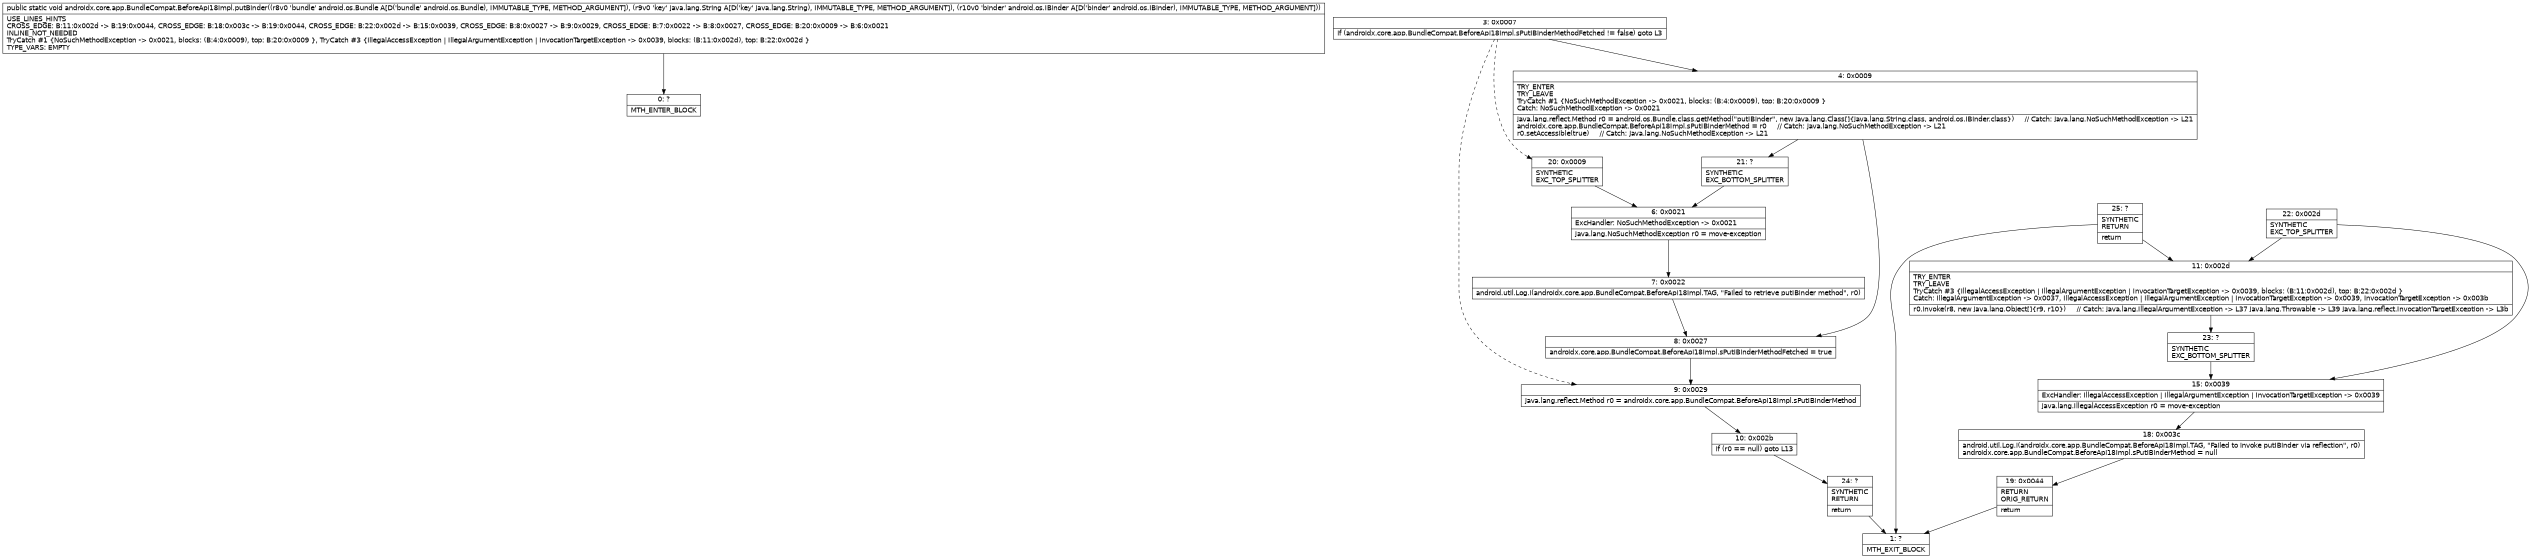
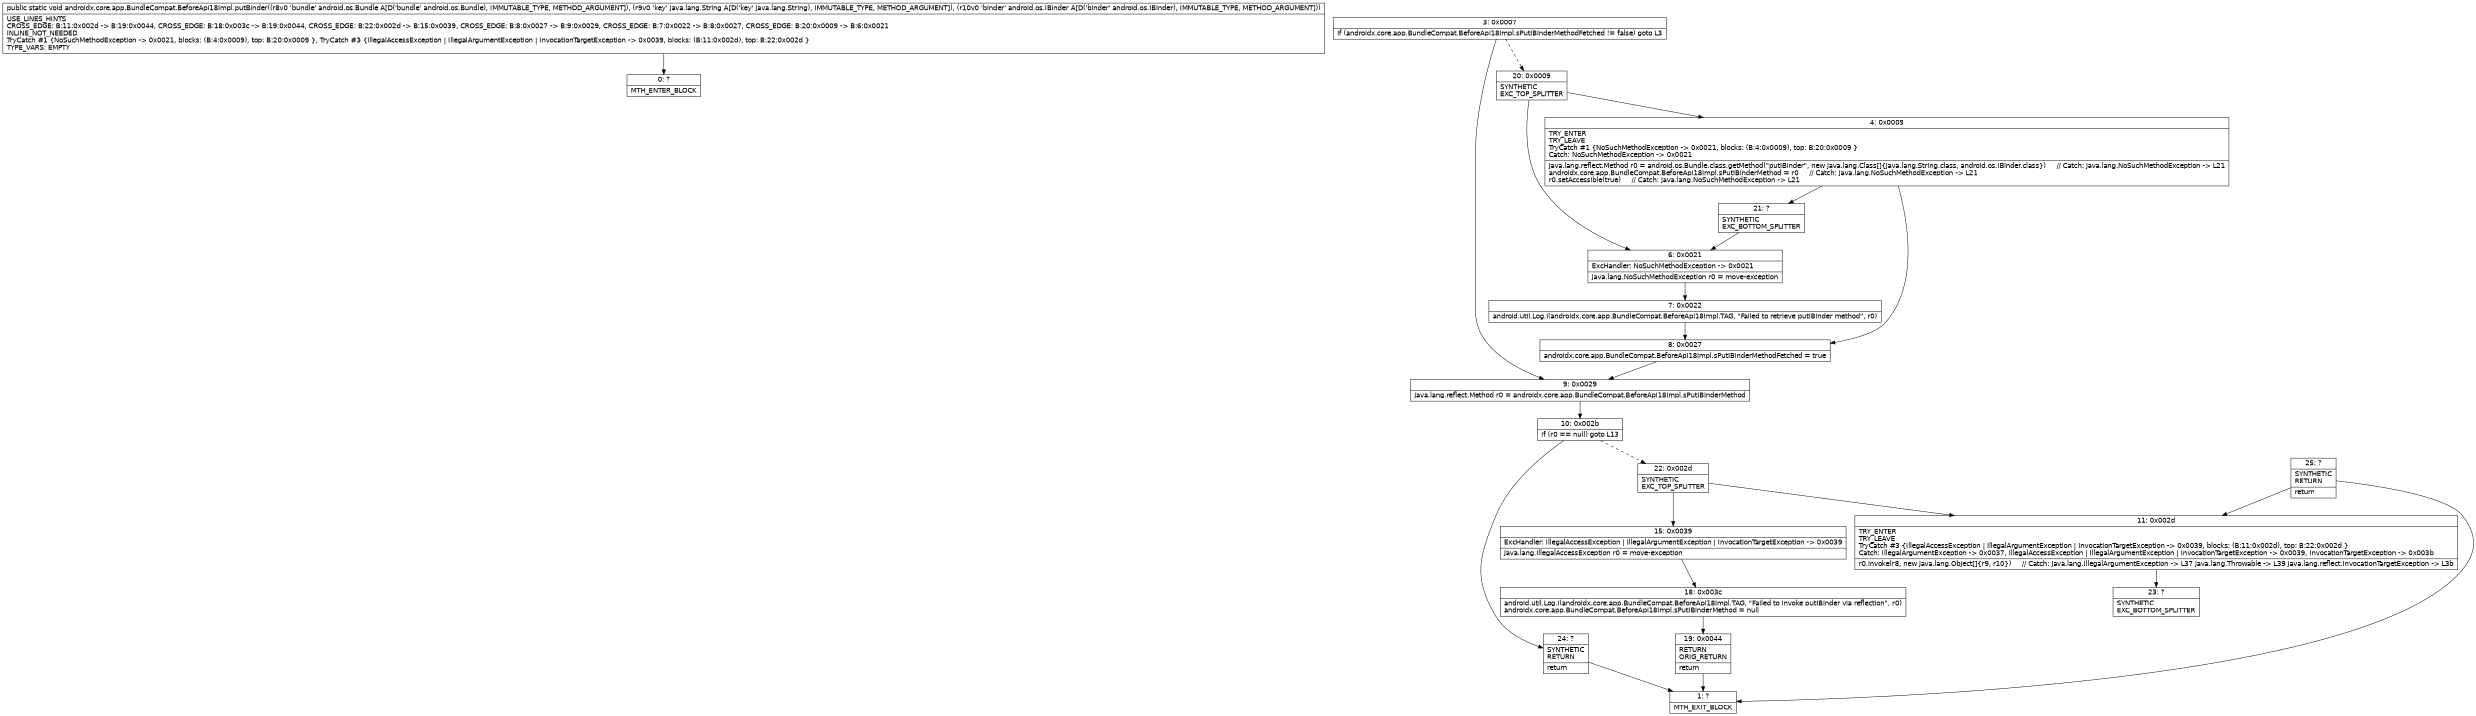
edge "3: 0x0007" -> "4: 0x0009": now "20: 0x0009" -> "4: 0x0009"
edge "3: 0x0007" -> "9: 0x0029": style dashed -> solid
edge "23: ?" -> "15: 0x0039": removed
edge "10: 0x002b" -> "22: 0x002d": added
